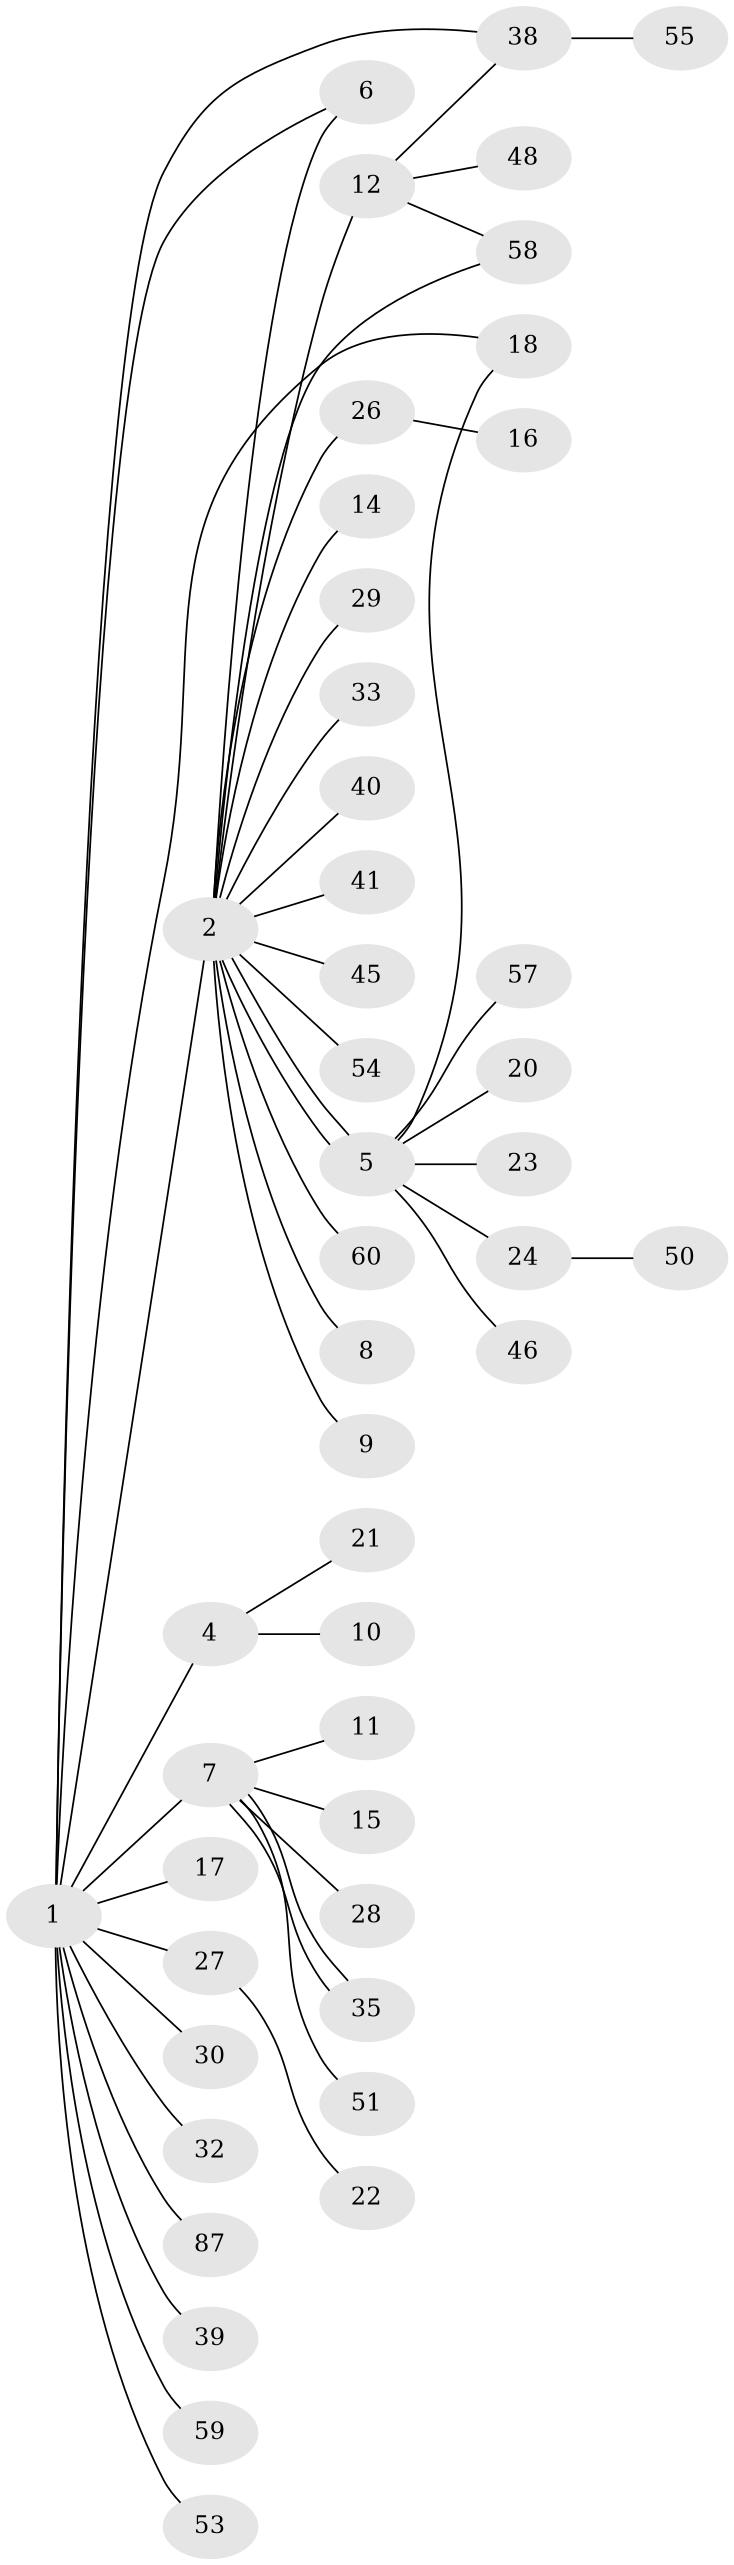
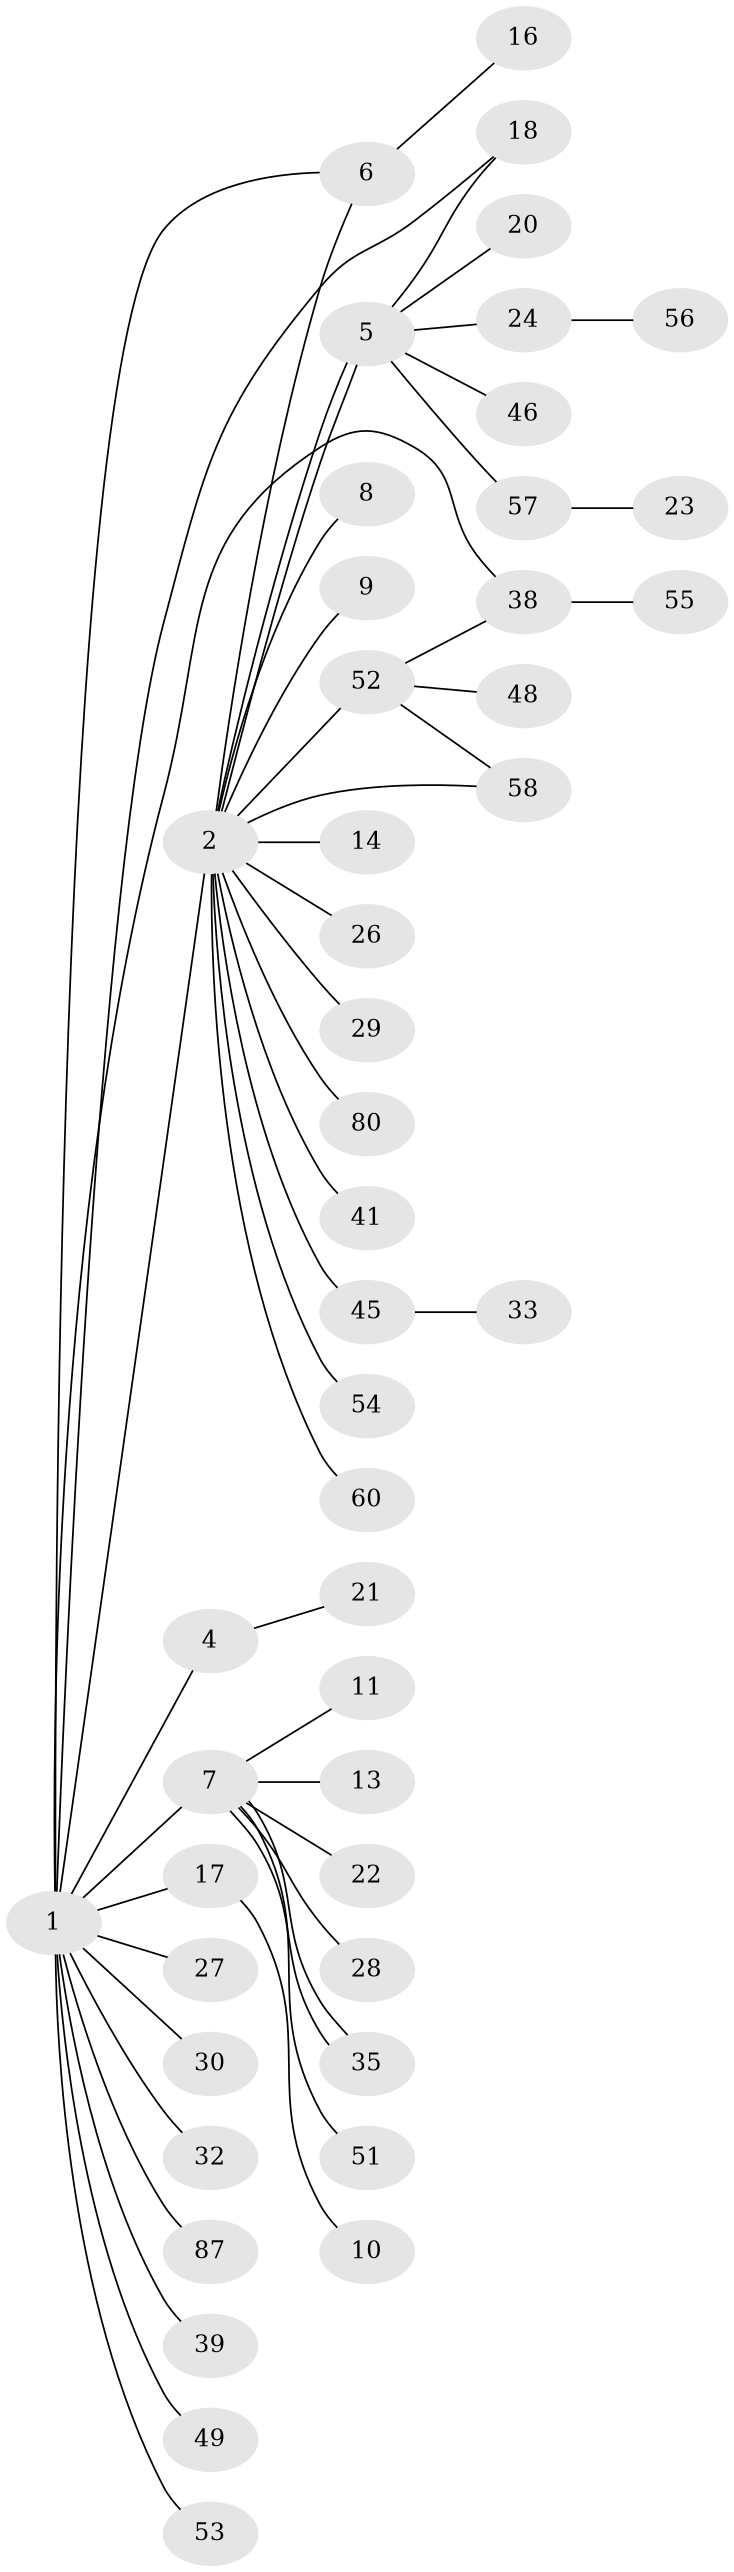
node "12": label "12" -> "52"
edge "26" -- "16": now "6" -- "16"
node "40": label "40" -> "80"
edge "33" -- "2": now "33" -- "45"
edge "5" -- "23": now "57" -- "23"
node "50": label "50" -> "56"
edge "4" -- "10": now "17" -- "10"
node "15": label "15" -> "13"
edge "27" -- "22": now "7" -- "22"
node "59": label "59" -> "49"
